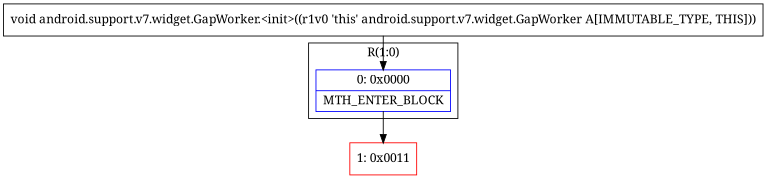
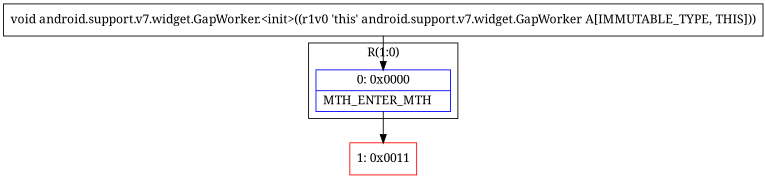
node "0: 0x0000": text "MTH_ENTER_BLOCK" -> "MTH_ENTER_MTH"
